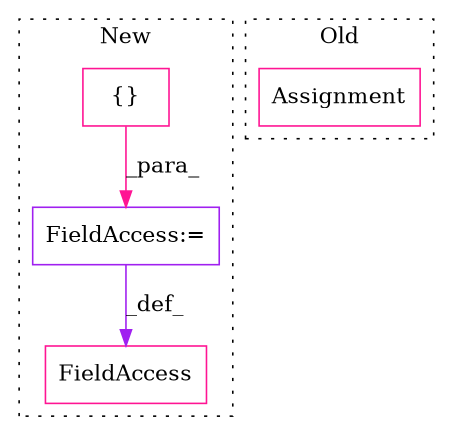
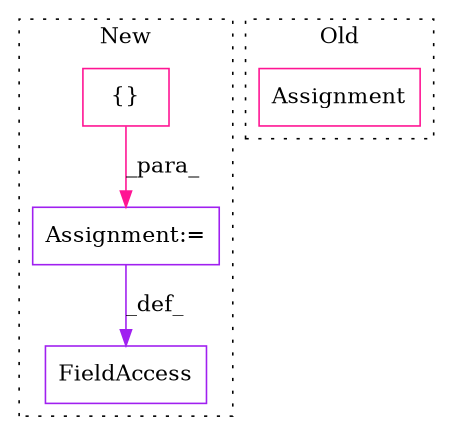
node "FieldAccess:=": label "FieldAccess:=" -> "Assignment:="
node "FieldAccess": color deeppink -> purple
